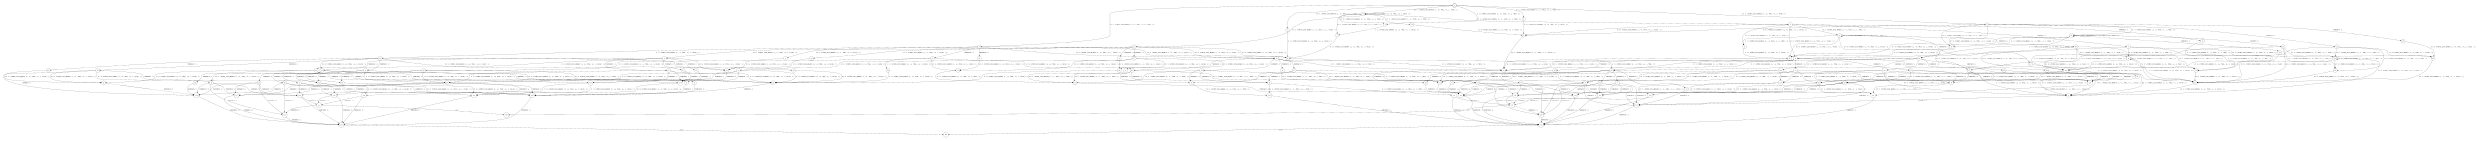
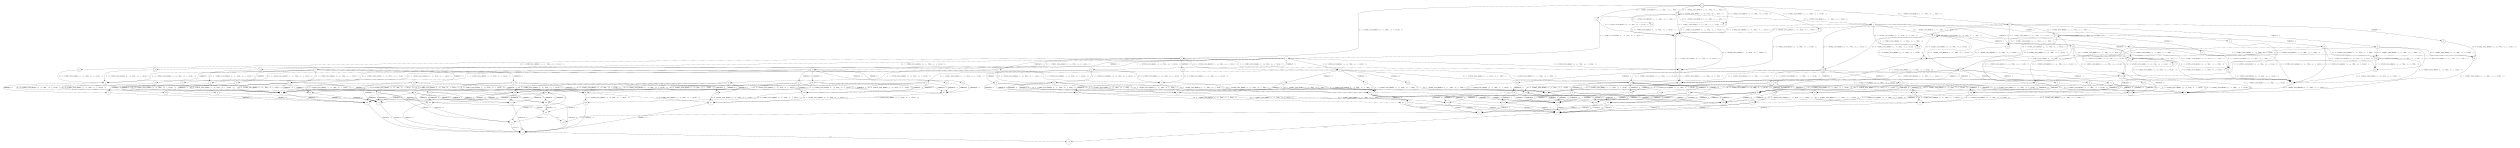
edge "127" -> "108": reversed
